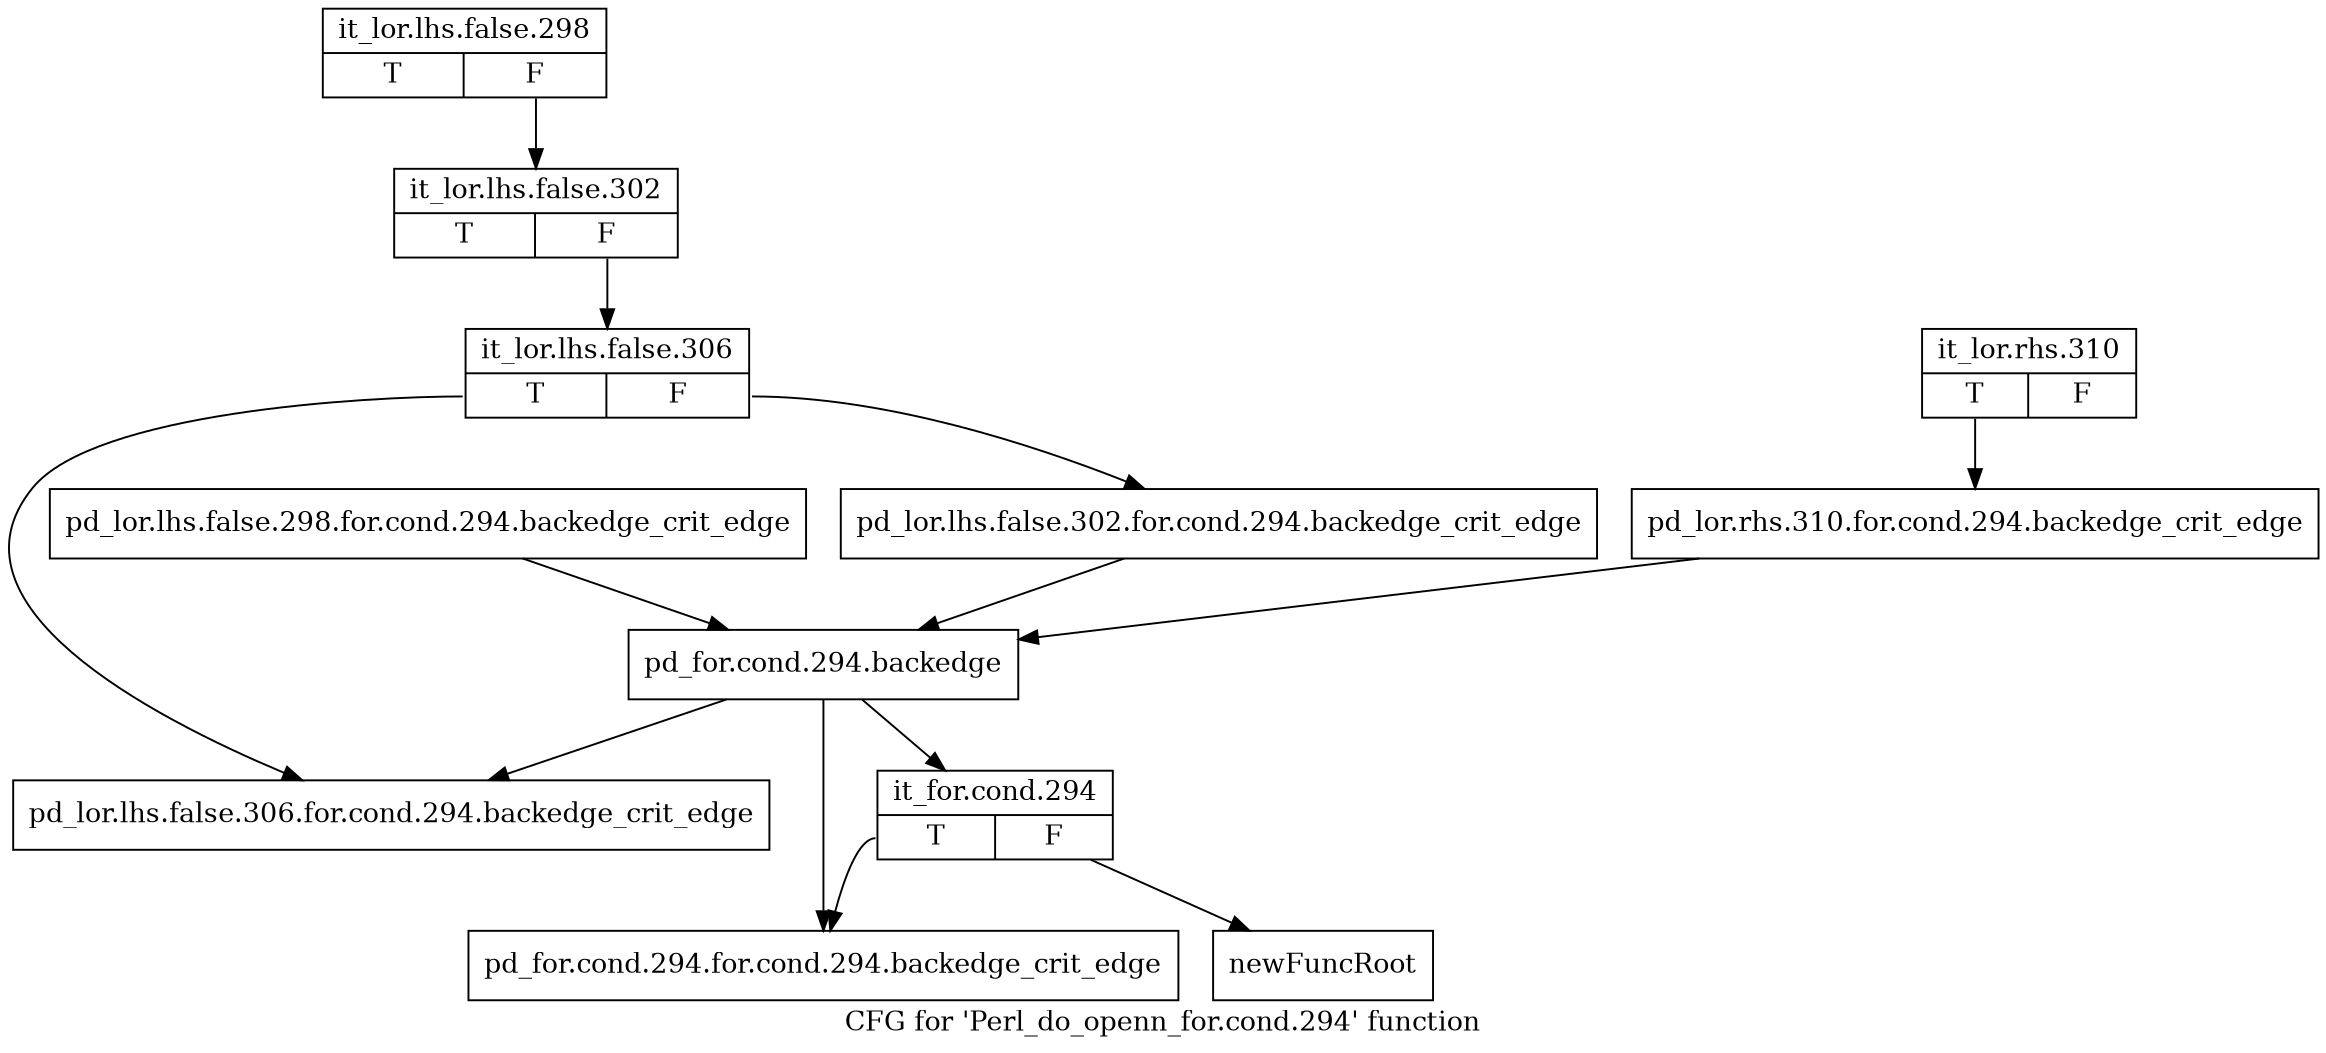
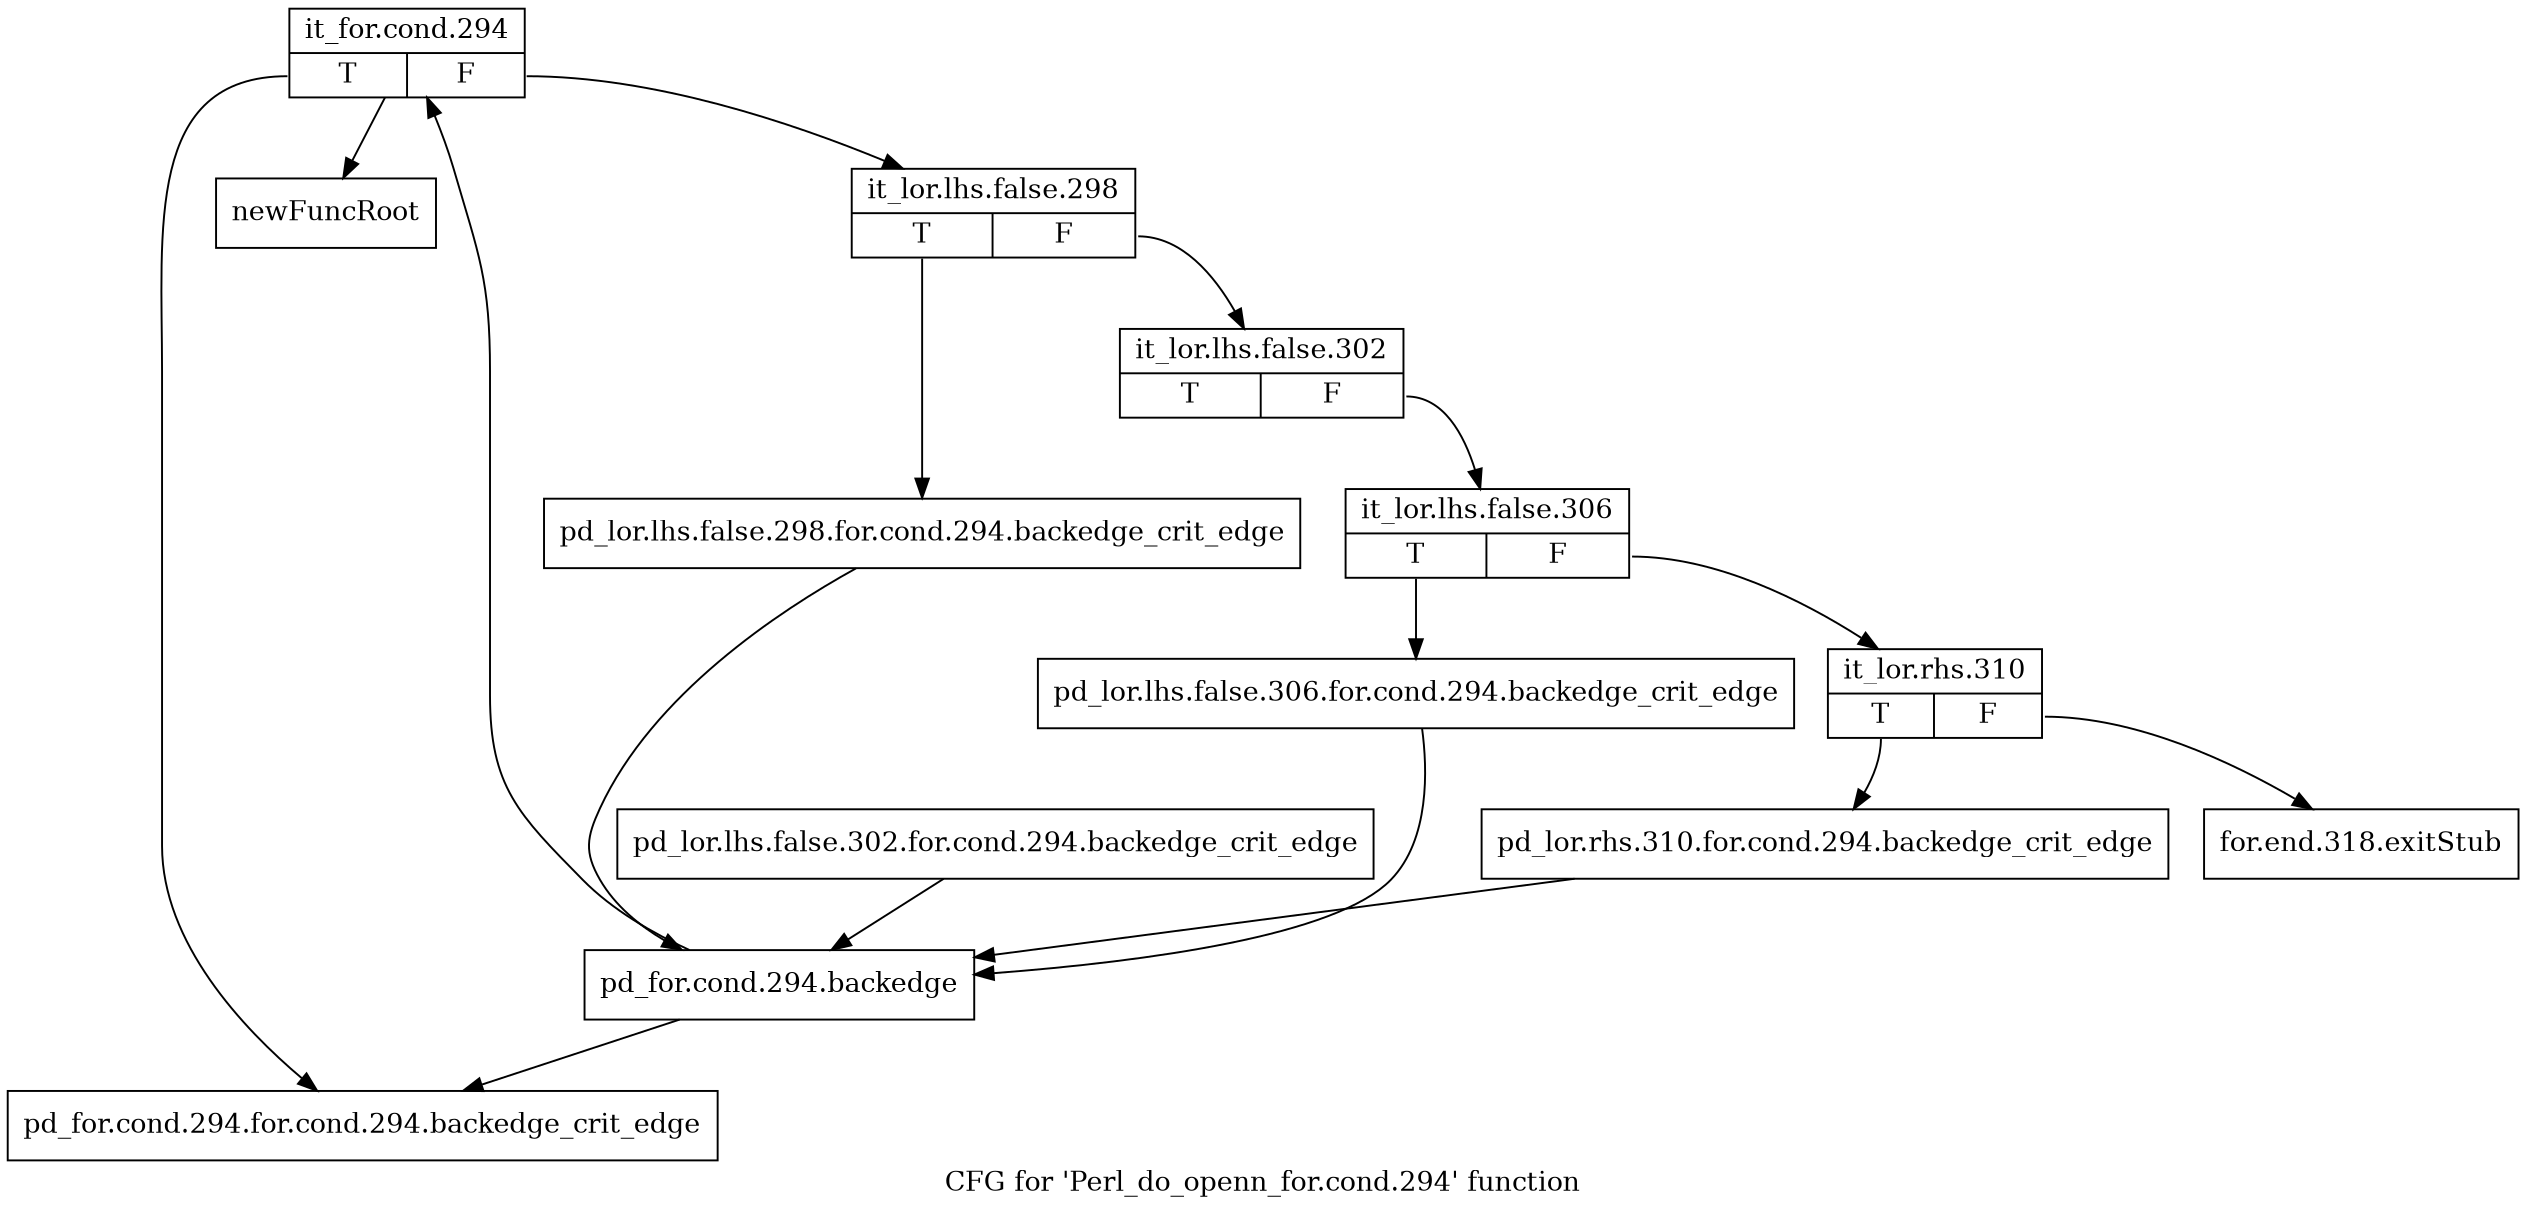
edge "it_for.cond.294" -> "it_lor.lhs.false.298": added
edge "it_lor.lhs.false.298" -> "pd_lor.lhs.false.298.for.cond.294.backedge_crit_edge": added
edge "it_lor.lhs.false.306" -> "pd_lor.lhs.false.302.for.cond.294.backedge_crit_edge": now "it_lor.lhs.false.306" -> "it_lor.rhs.310"
edge "pd_for.cond.294.backedge" -> "pd_lor.lhs.false.306.for.cond.294.backedge_crit_edge": reversed
node "for.end.318.exitStub": added
